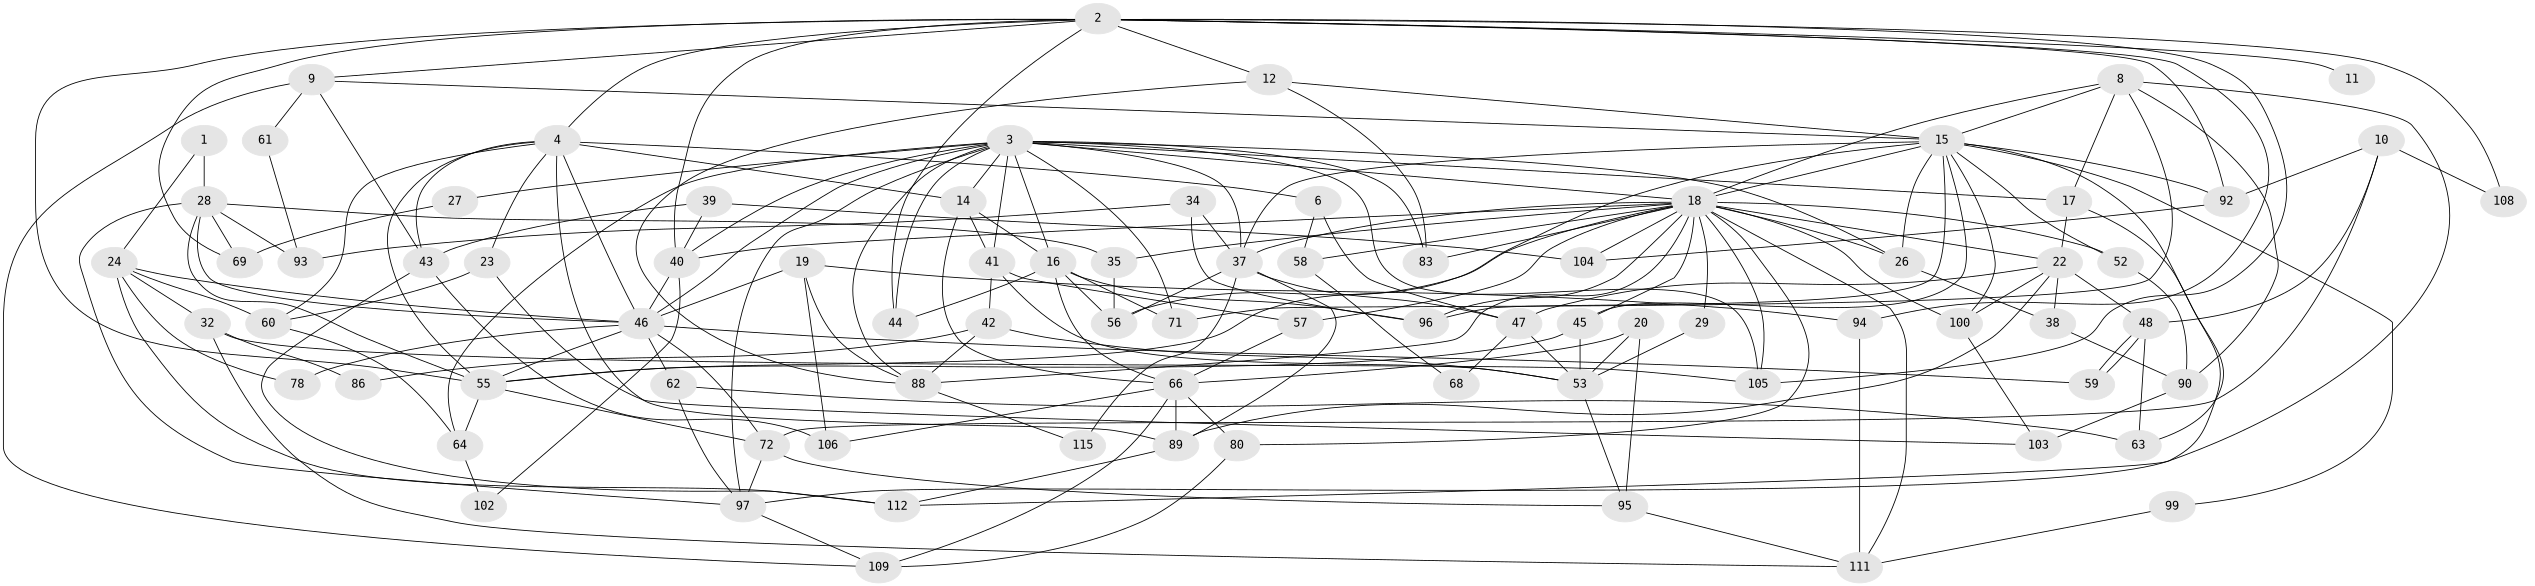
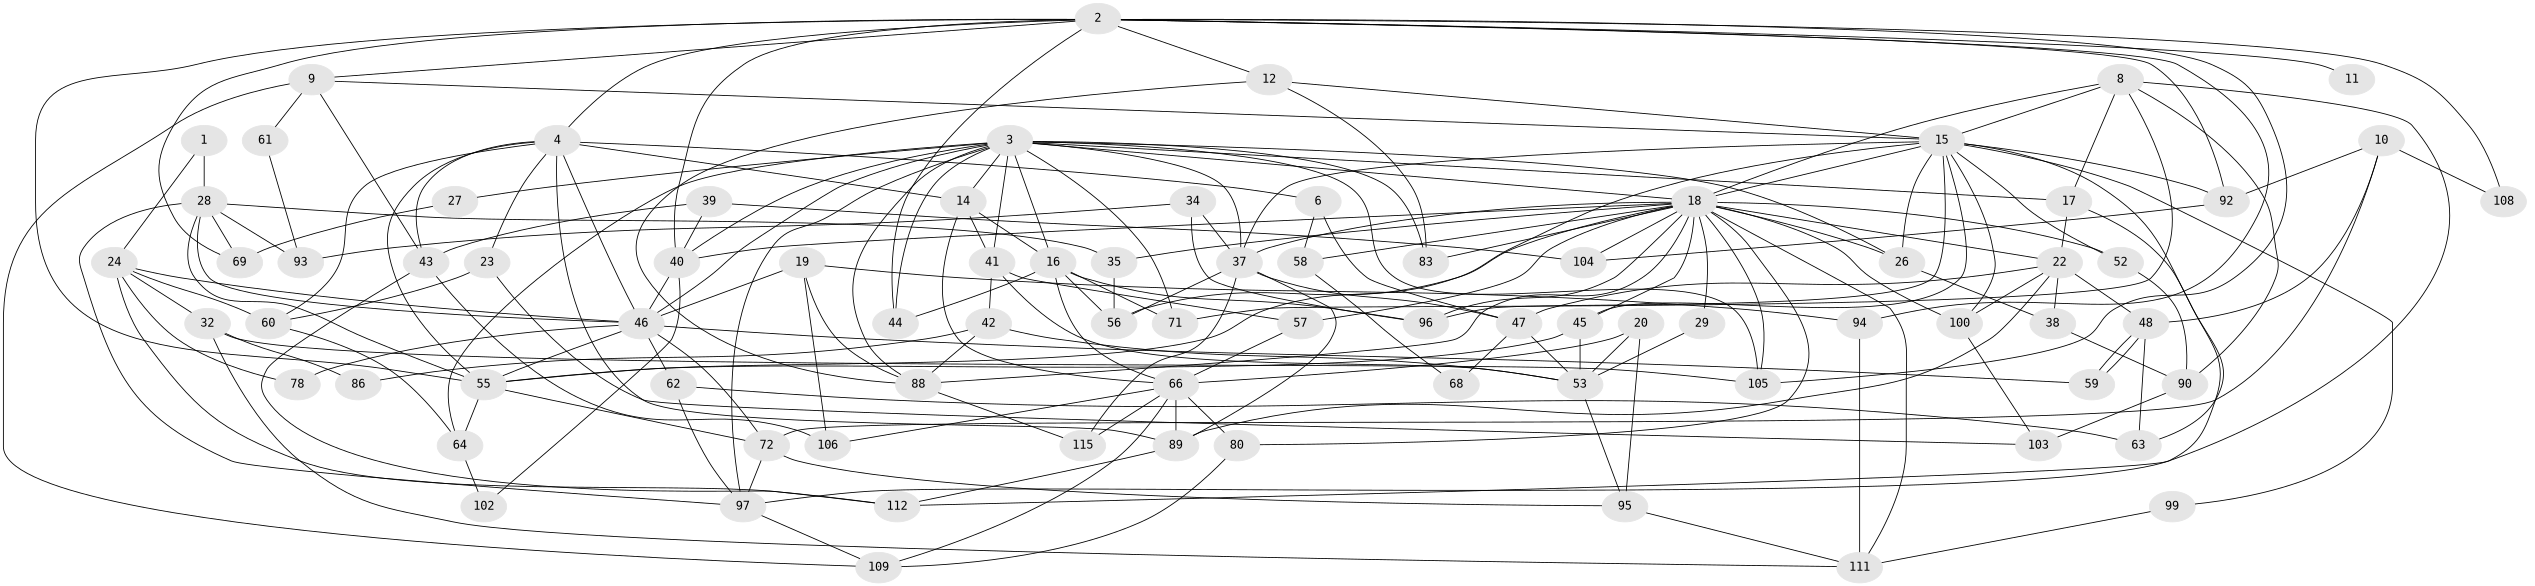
edge "66" -- "115": added
